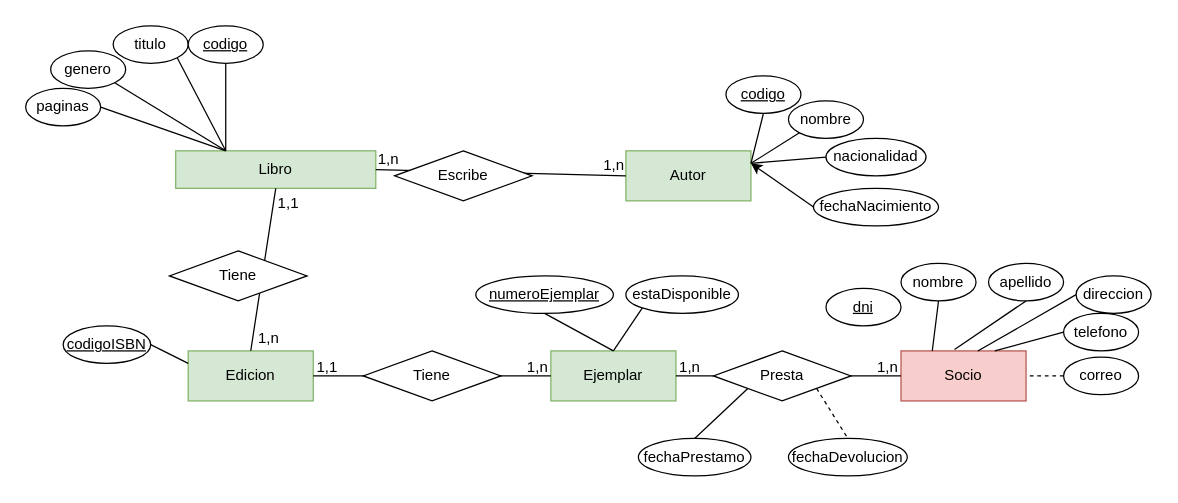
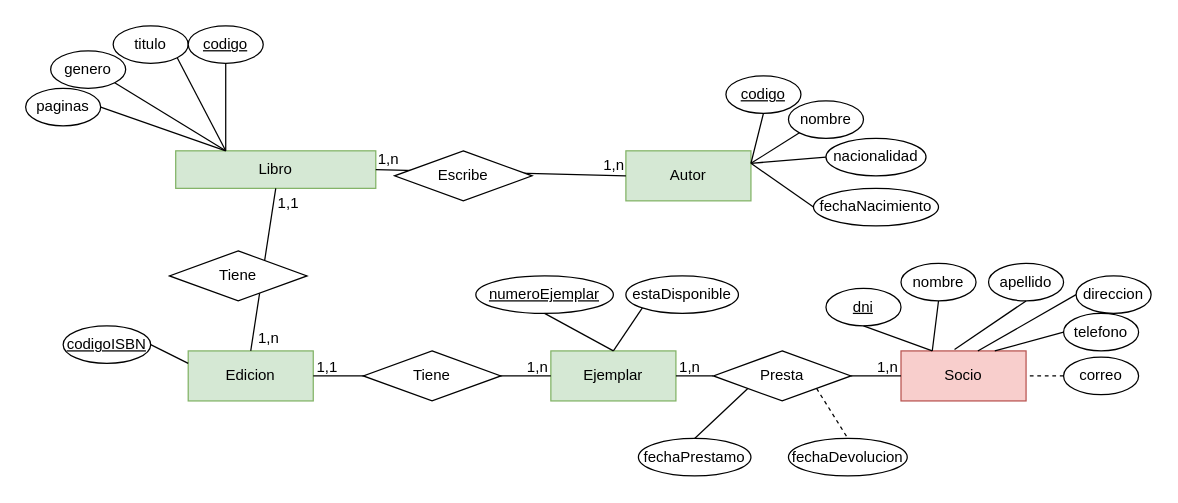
edge "fechaNacimiento" -> "Autor": arrowhead classic -> none
edge "dni" -- "Socio": added
